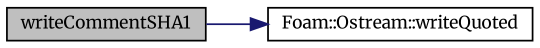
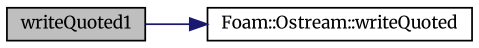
node "writeCommentSHA1": label "writeCommentSHA1" -> "writeQuoted1"
